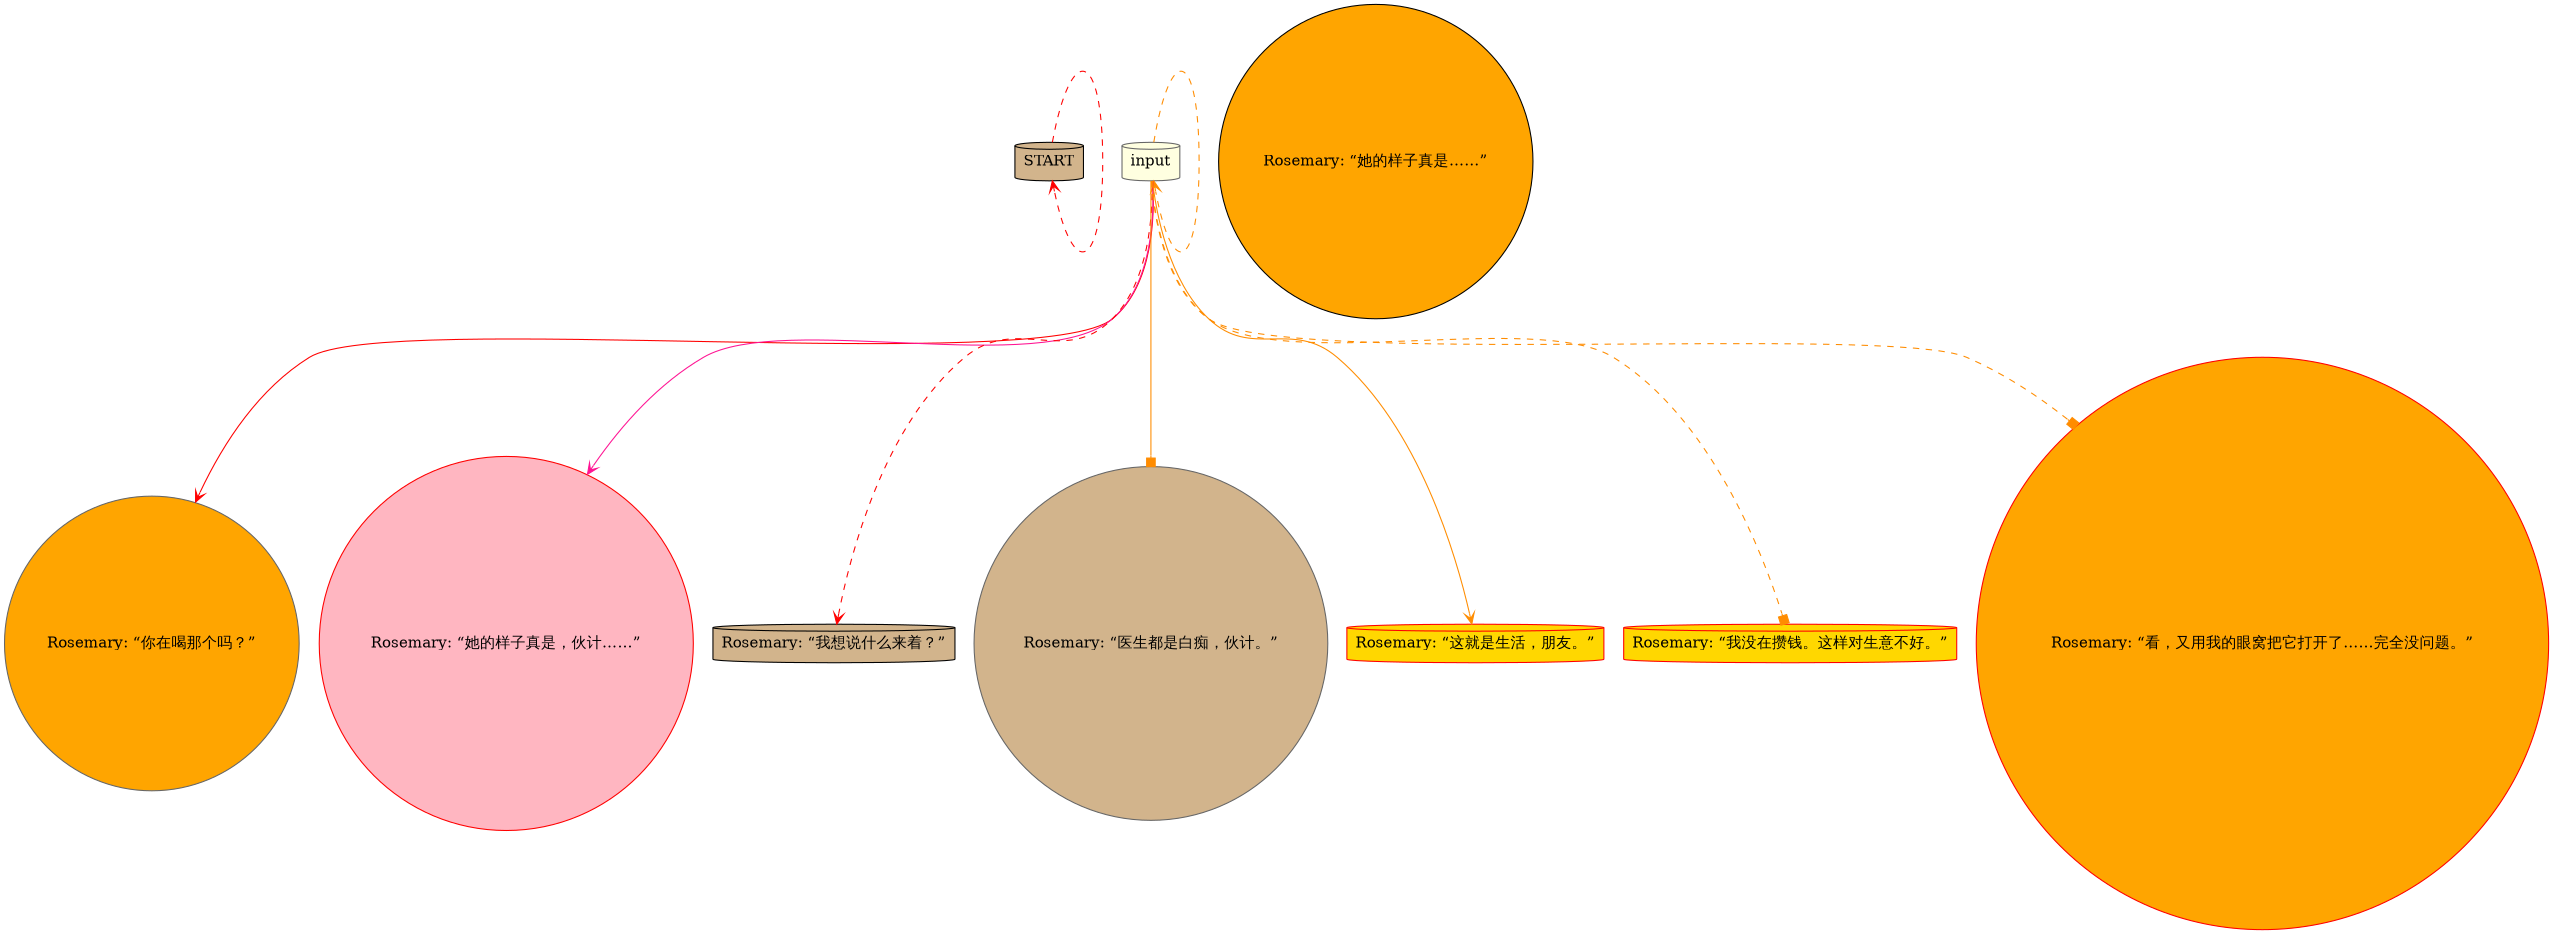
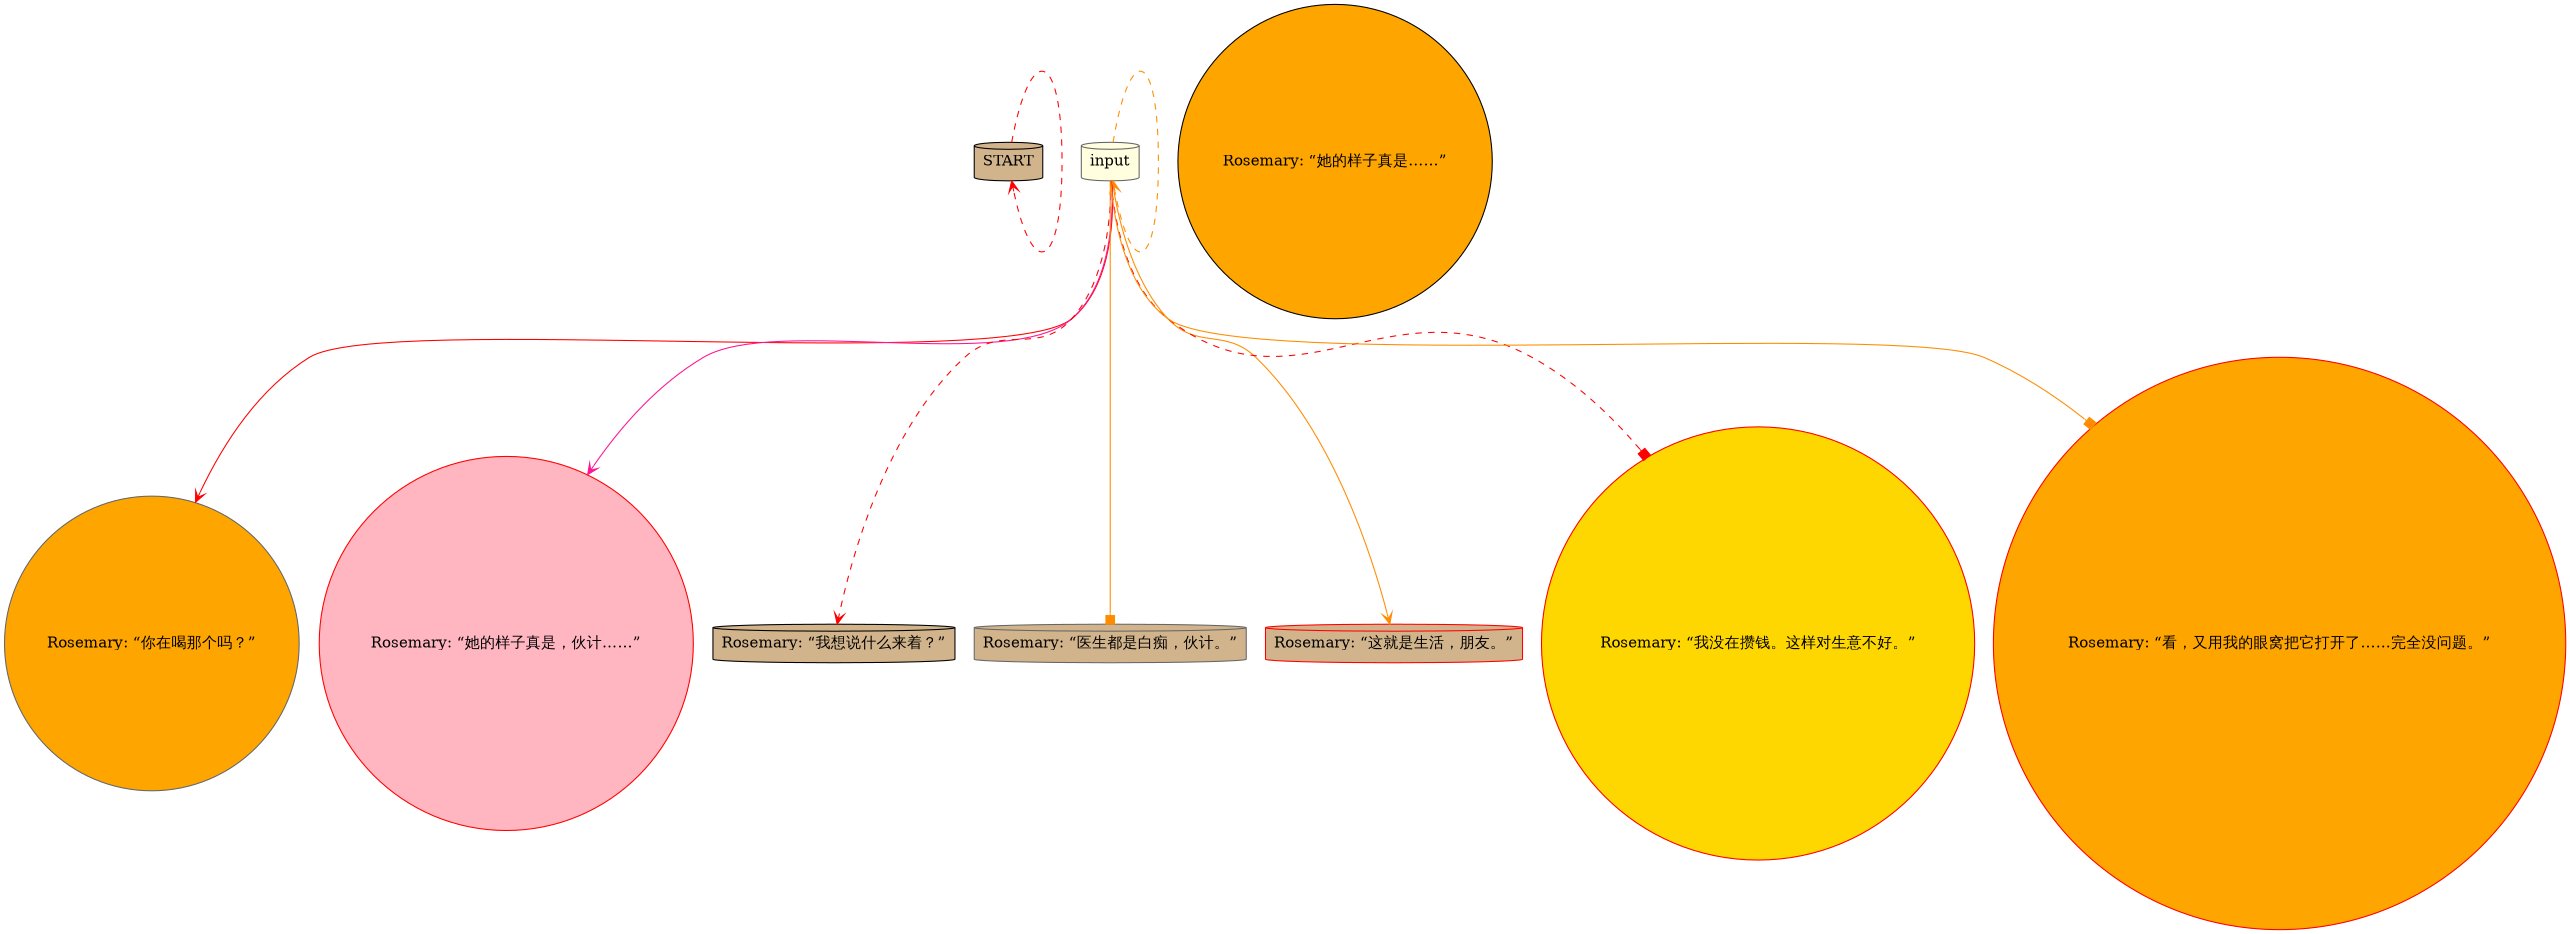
edge "input" -> "Rosemary: “看，又用我的眼窝把它打开了……完全没问题。”": style dashed -> solid
edge "input" -> "Rosemary: “我没在攒钱。这样对生意不好。”": color darkorange -> red
node "Rosemary: “医生都是白痴，伙计。”": shape circle -> cylinder
node "Rosemary: “这就是生活，朋友。”": fillcolor gold -> tan
node "Rosemary: “我没在攒钱。这样对生意不好。”": shape cylinder -> circle
